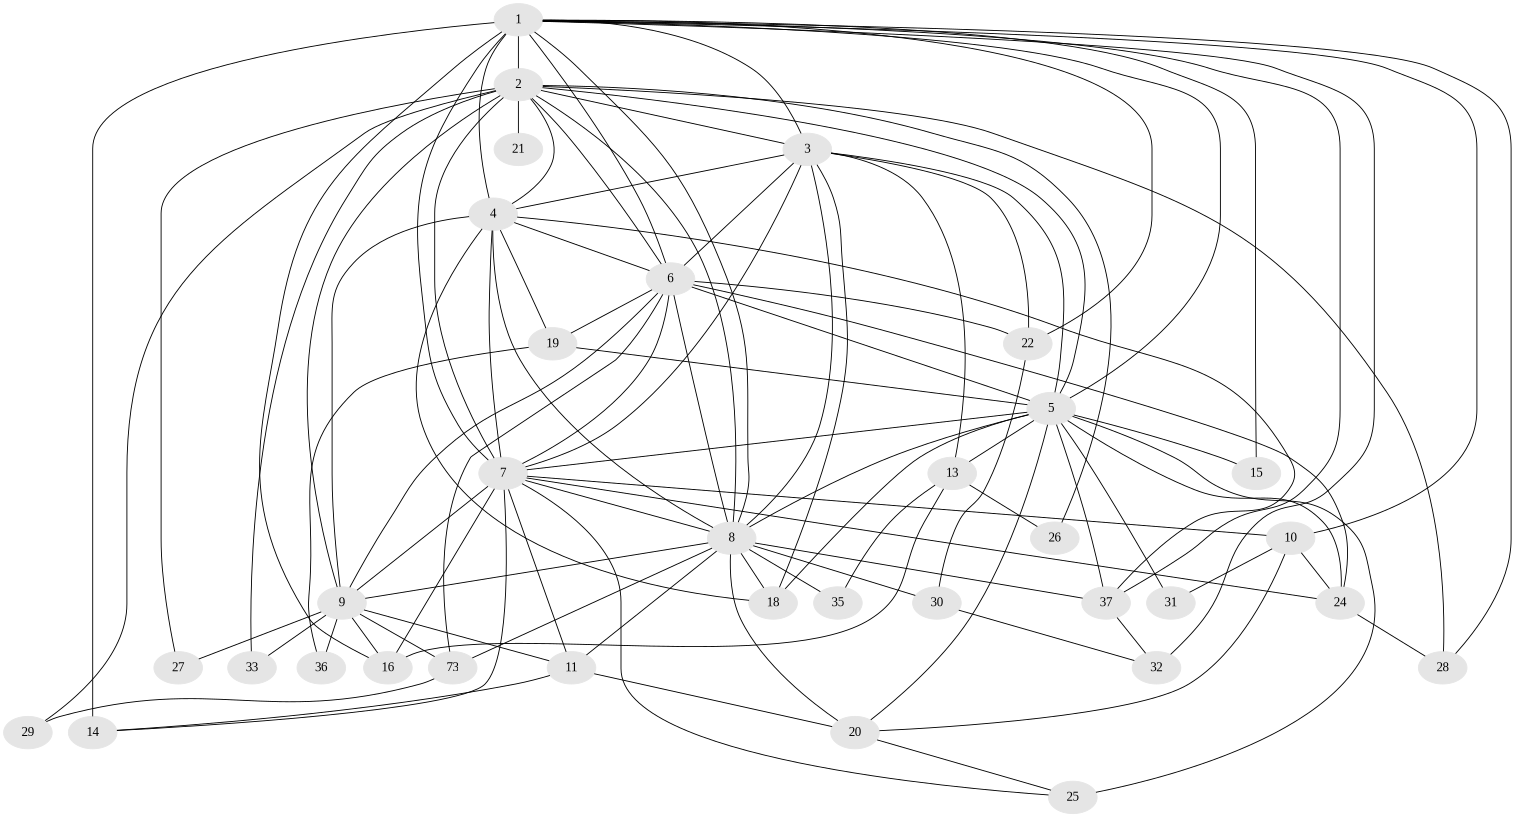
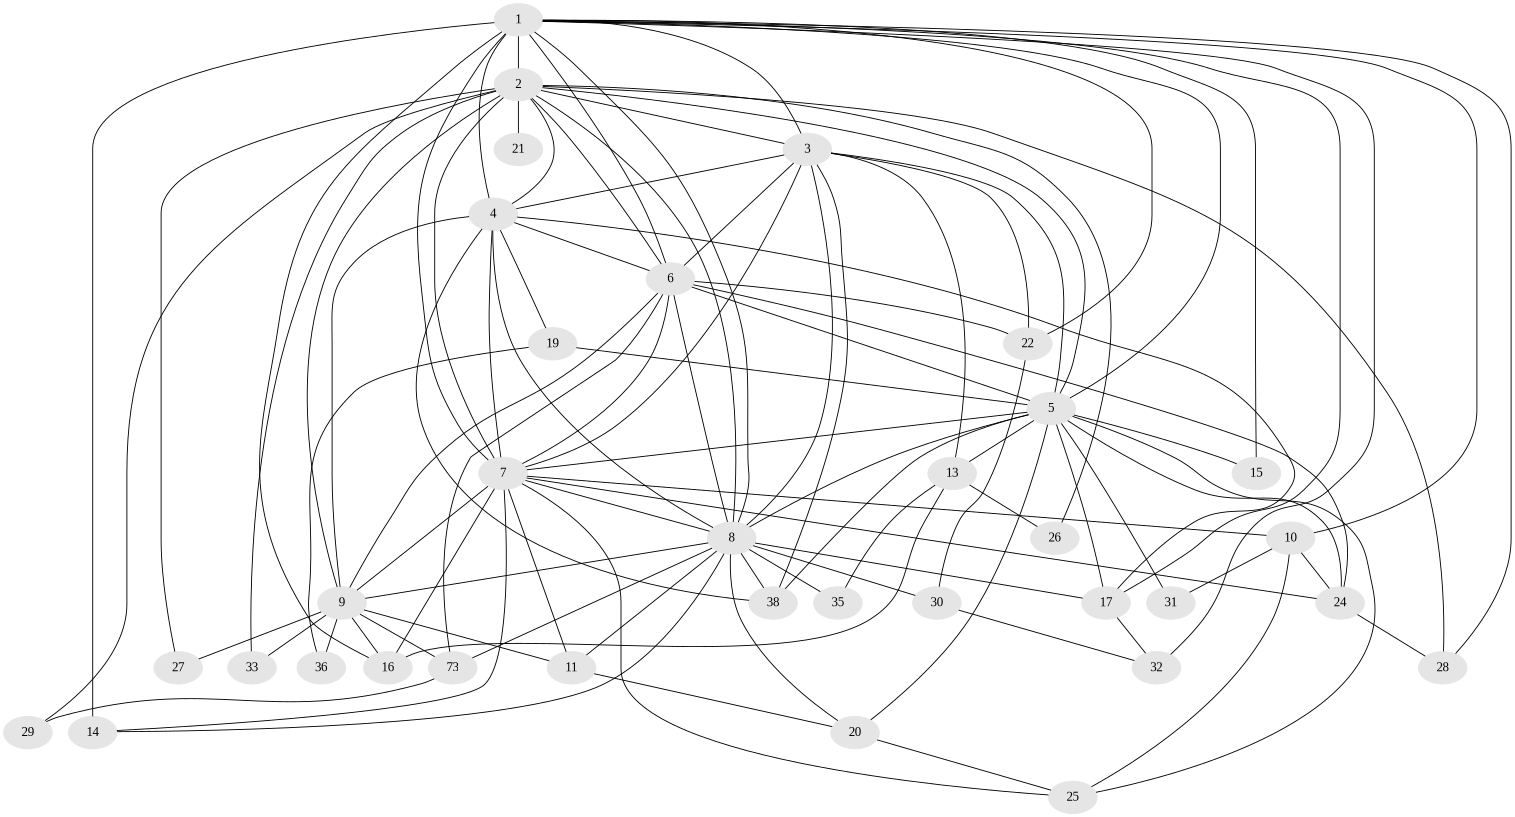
edge "6" -- "19": removed
node "18": label "18" -> "38"
node "37": label "37" -> "17"
edge "10" -- "20": now "10" -- "25"
edge "11" -- "14": now "8" -- "14"
